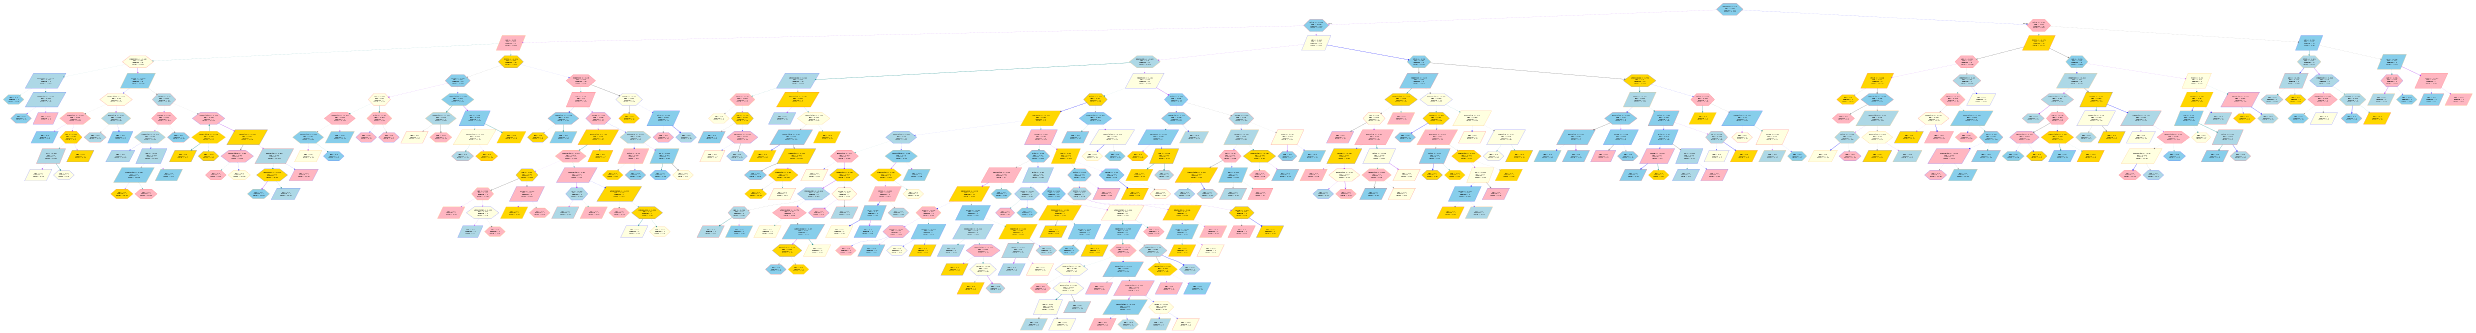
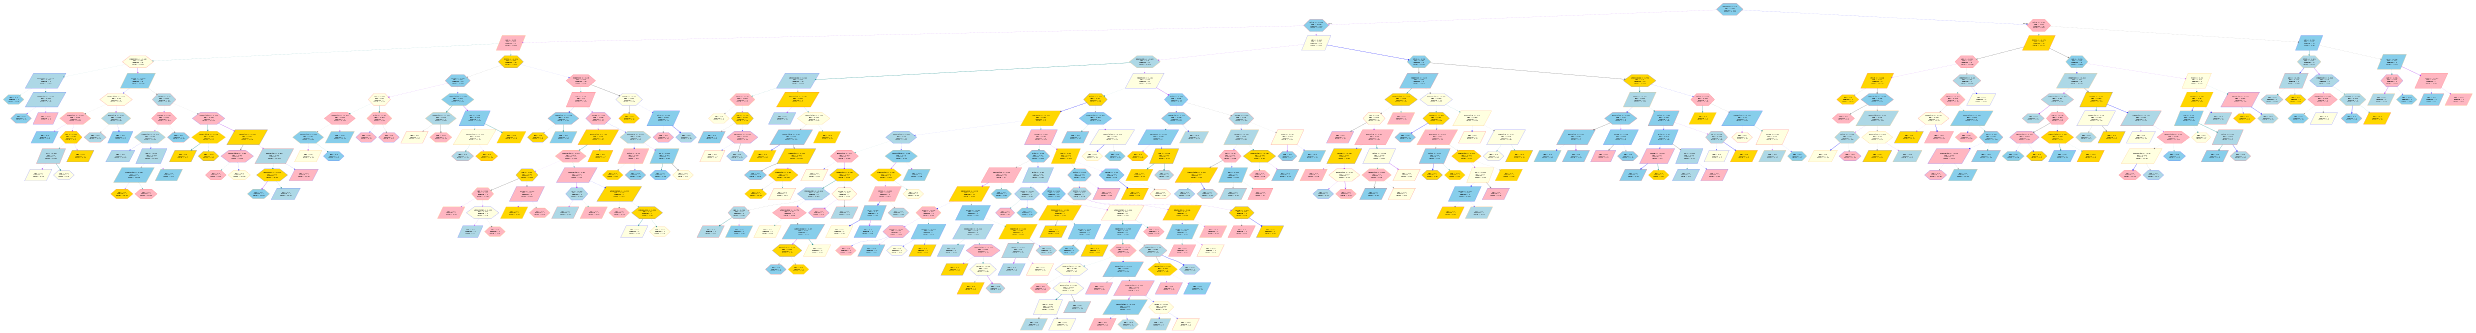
edge "Advertising <= -0.328 mse = 0.202 samples = 2 value = 8.12" -> "Advertising <= 0.348 mse = 2.303 samples = 7 value = 10.134": reversed
edge "CompPrice <= 0.709 mse = 0.234 samples = 8 value = 4.619" -> "Population <= -0.818 mse = 0.089 samples = 6 value = 4.847": color purple -> teal
node "mse = 0.0 samples = 1 value = 8.47": fillcolor gold -> lightpink
